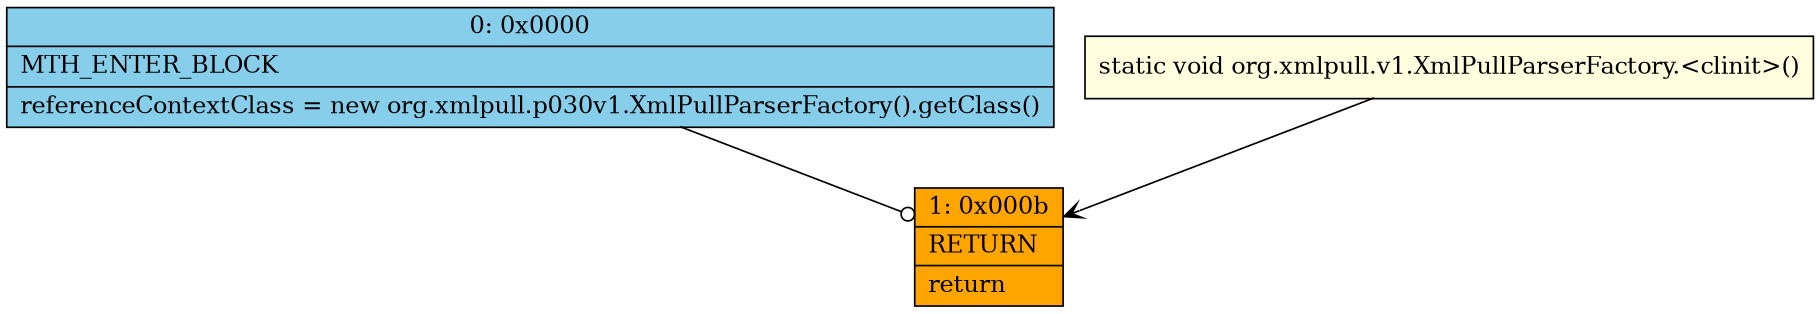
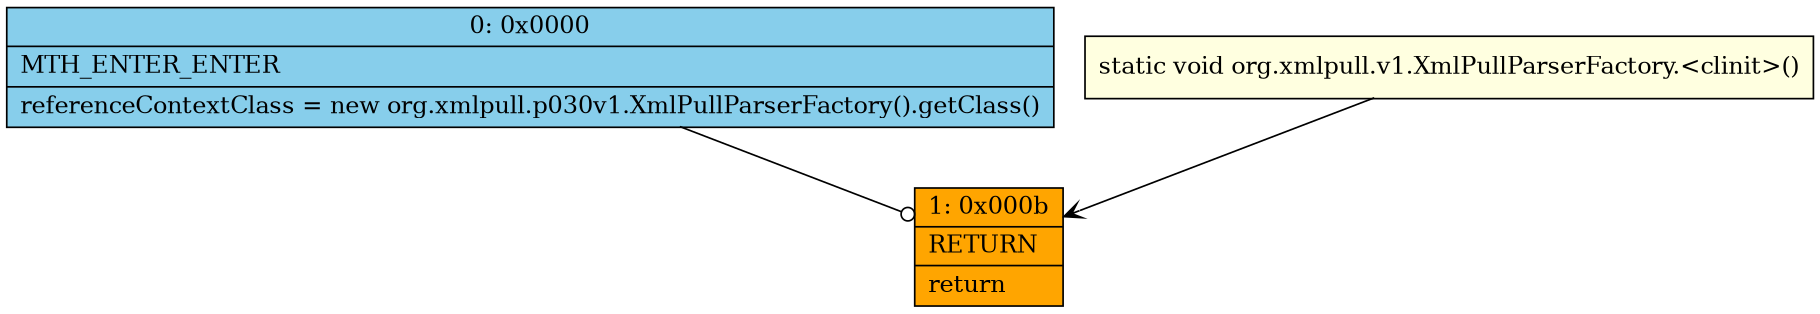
node "0: 0x0000": text "MTH_ENTER_BLOCK" -> "MTH_ENTER_ENTER"
